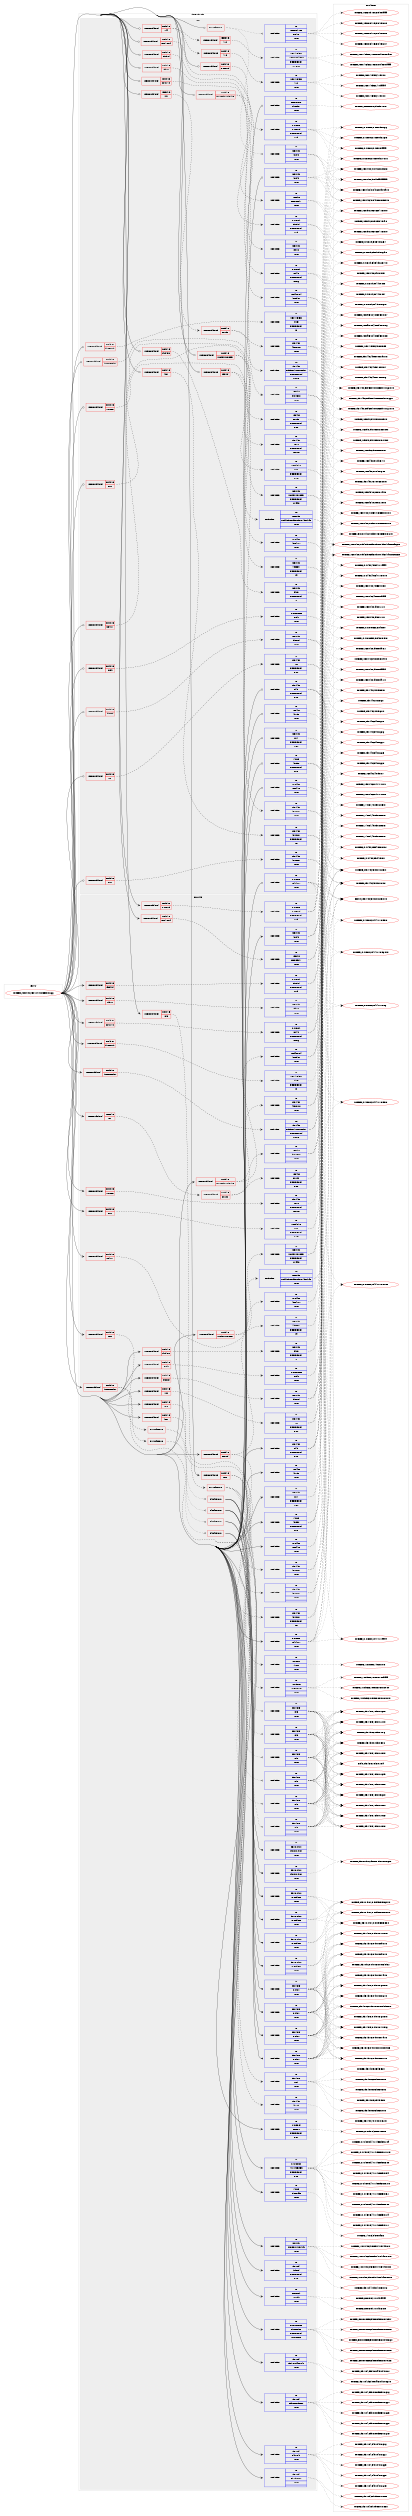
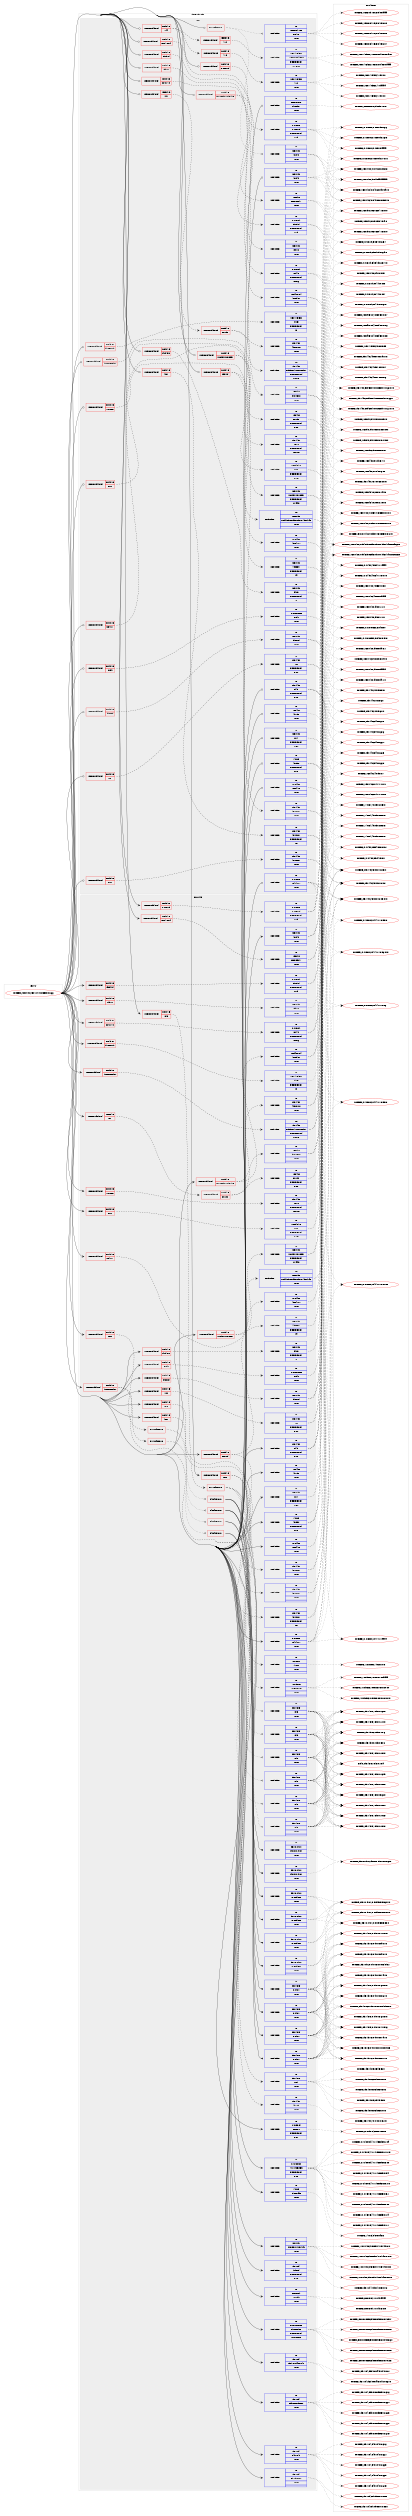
node "teamd://dev-libs/jansson-2.13.1-r1": label "teamd://dev-libs/jansson-2.13.1-r1" -> "portage://dev-libs/jansson-2.13.1-r1"
